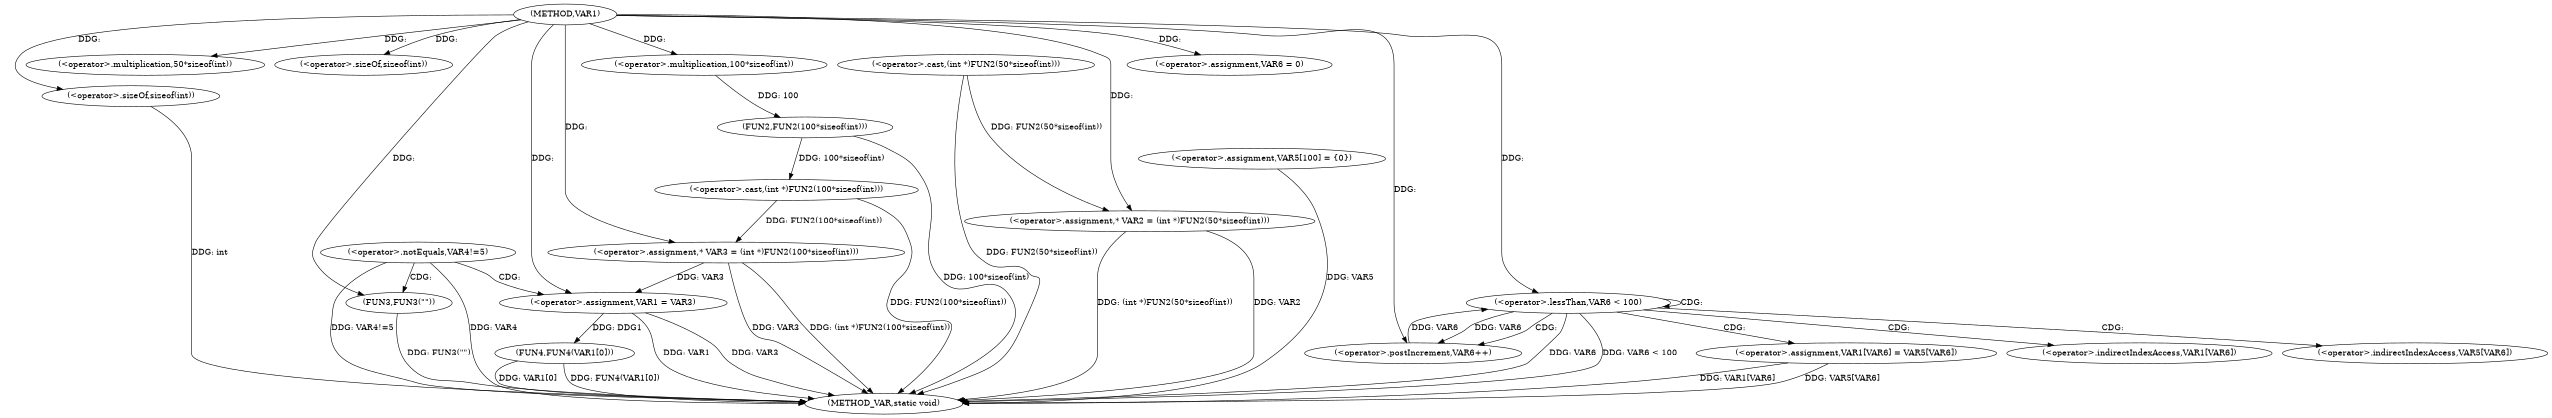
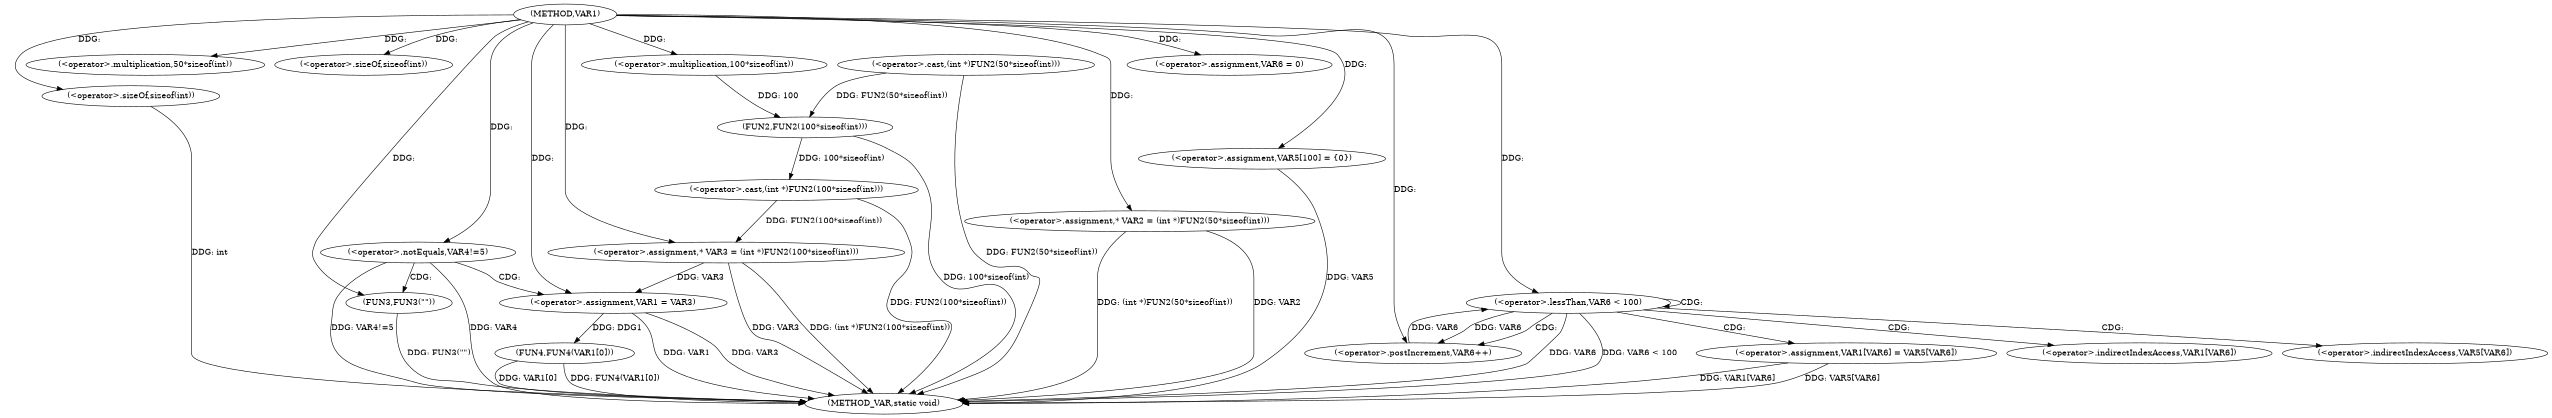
edge "(METHOD,VAR1)" -> "(<operator>.assignment,VAR5[100] = {0})": added, label "DDG:"
edge "(METHOD,VAR1)" -> "(<operator>.notEquals,VAR4!=5)": added, label "DDG:"
edge "(<operator>.cast,(int *)FUN2(50*sizeof(int)))" -> "(<operator>.assignment,* VAR2 = (int *)FUN2(50*sizeof(int)))": now "(<operator>.cast,(int *)FUN2(50*sizeof(int)))" -> "(FUN2,FUN2(100*sizeof(int)))"
